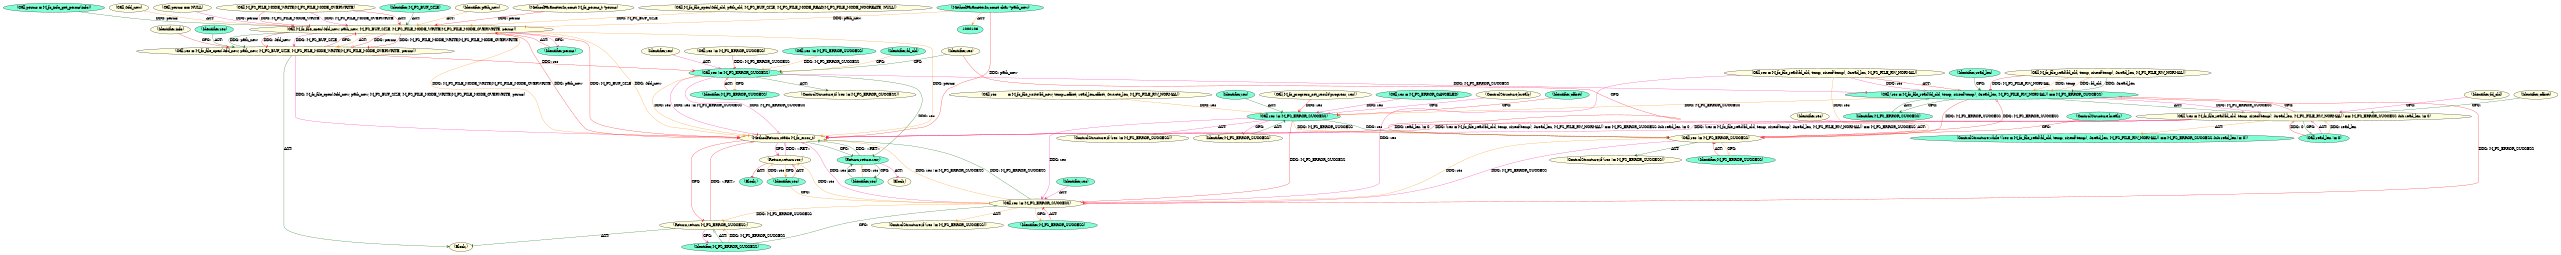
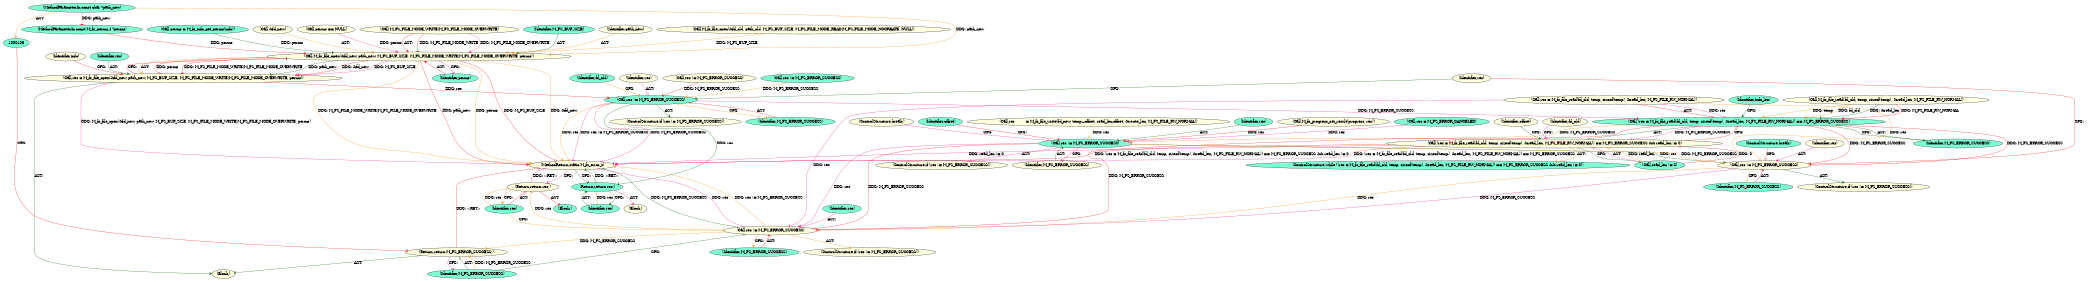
node "(MethodParameterIn,const M_fs_perms_t *perms)": fillcolor lightyellow -> aquamarine
node "(Identifier,read_len)": label "(Identifier,read_len)" -> "(Identifier,info_len)"
edge "(MethodParameterIn,const char *path_new)" -> "(MethodReturn,static M_fs_error_t)": now "(MethodParameterIn,const char *path_new)" -> "(MethodParameterIn,const M_fs_perms_t *perms)"
edge "(MethodReturn,static M_fs_error_t)" -> "(Return,return M_FS_ERROR_SUCCESS;)": now "1000103" -> "(Return,return M_FS_ERROR_SUCCESS;)"
